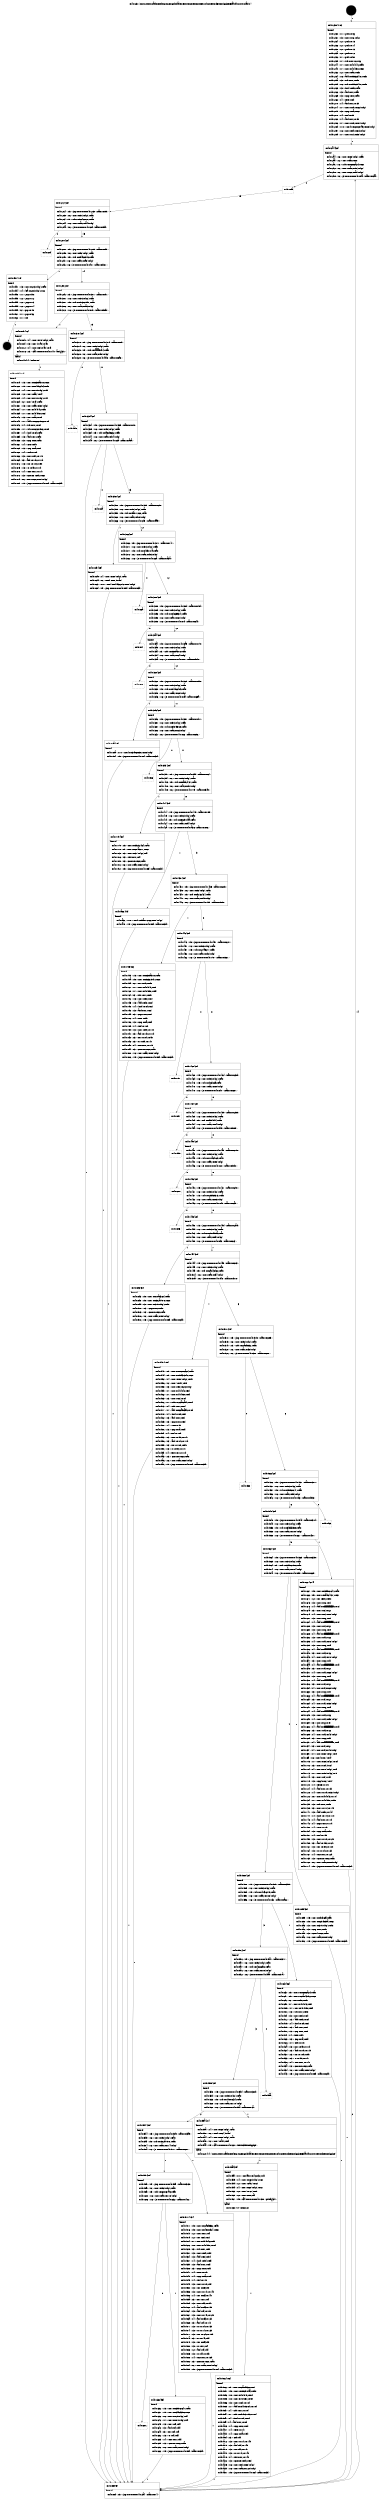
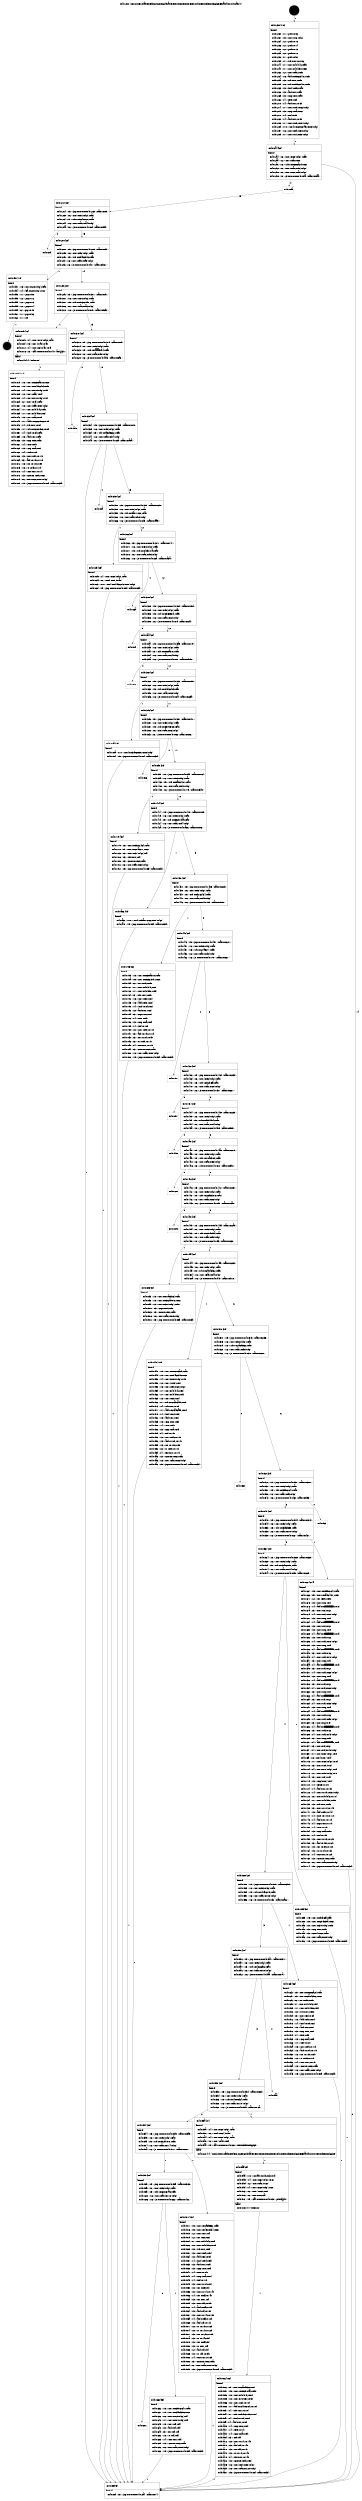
edge "0x401eef [5]" -> "0x4012a4 [32]": reversed
